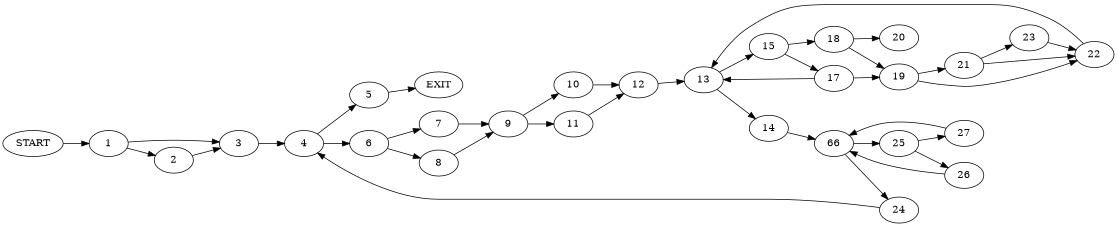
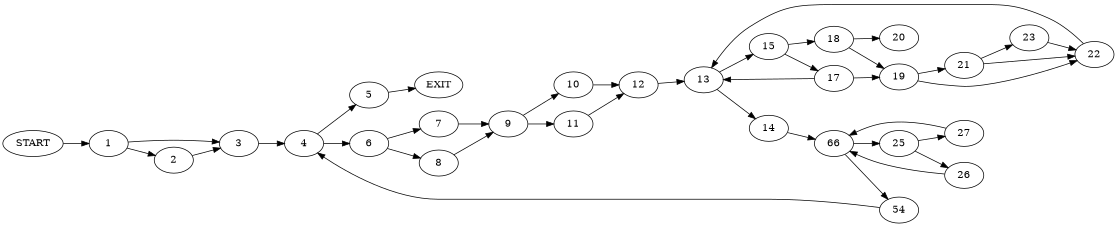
node "24": label "24" -> "54"
